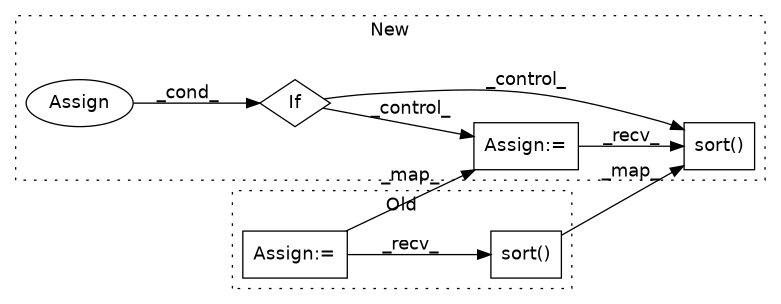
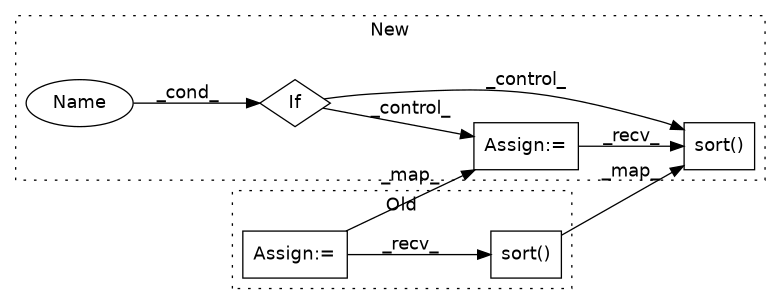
node "Assign": label "Assign" -> "Name"
